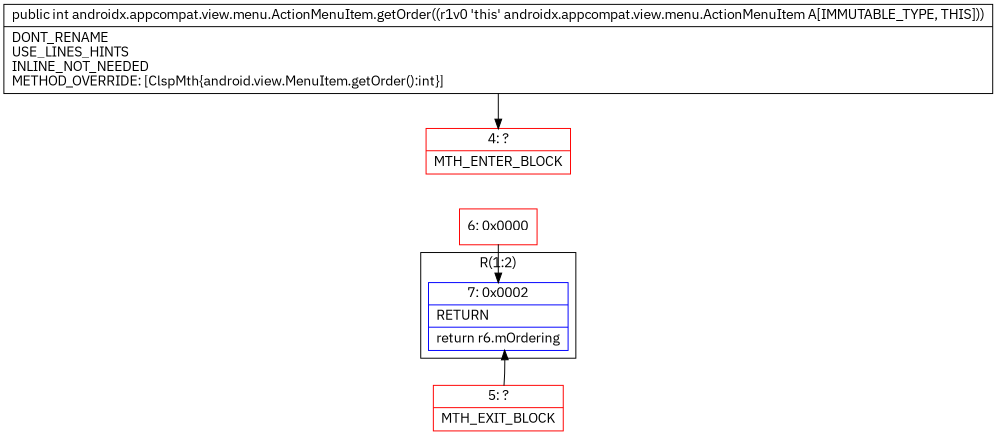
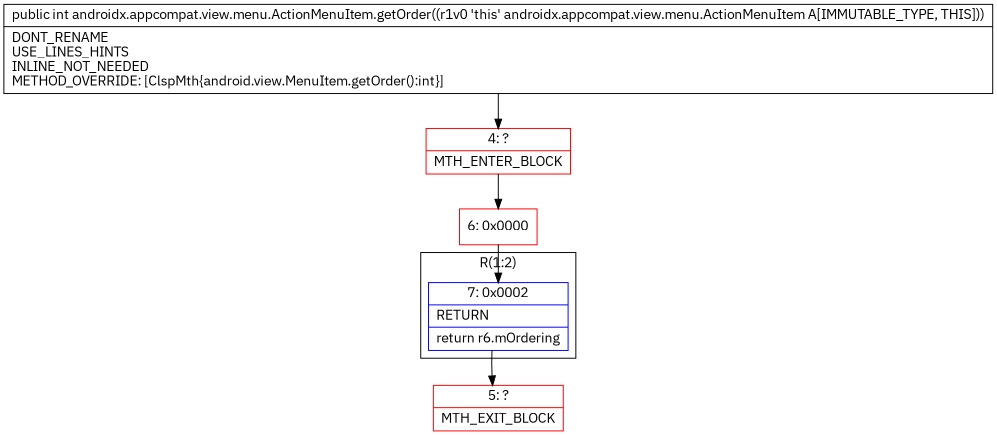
edge "4: ?" -> "6: 0x0000": added
edge "5: ?" -> "7: 0x0002": reversed
